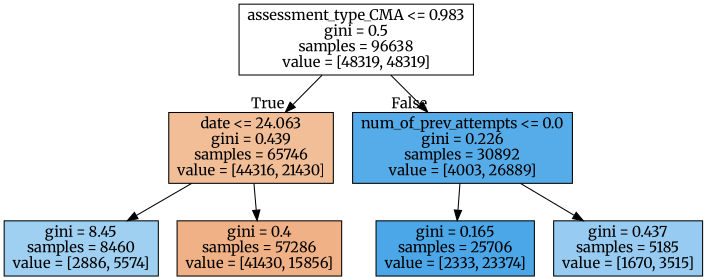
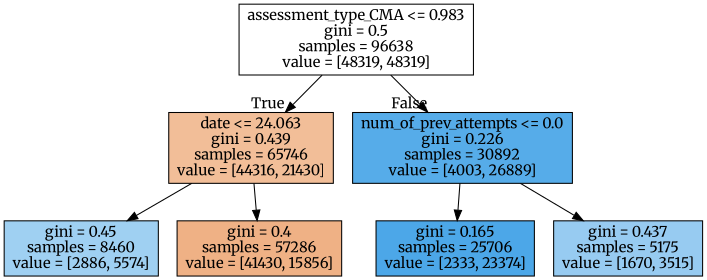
node "gini = 8.45 samples = 8460 value = [2886, 5574]": label "gini = 8.45 samples = 8460 value = [2886, 5574]" -> "gini = 0.45 samples = 8460 value = [2886, 5574]"
node "gini = 0.437 samples = 5185 value = [1670, 3515]": label "gini = 0.437 samples = 5185 value = [1670, 3515]" -> "gini = 0.437 samples = 5175 value = [1670, 3515]"
